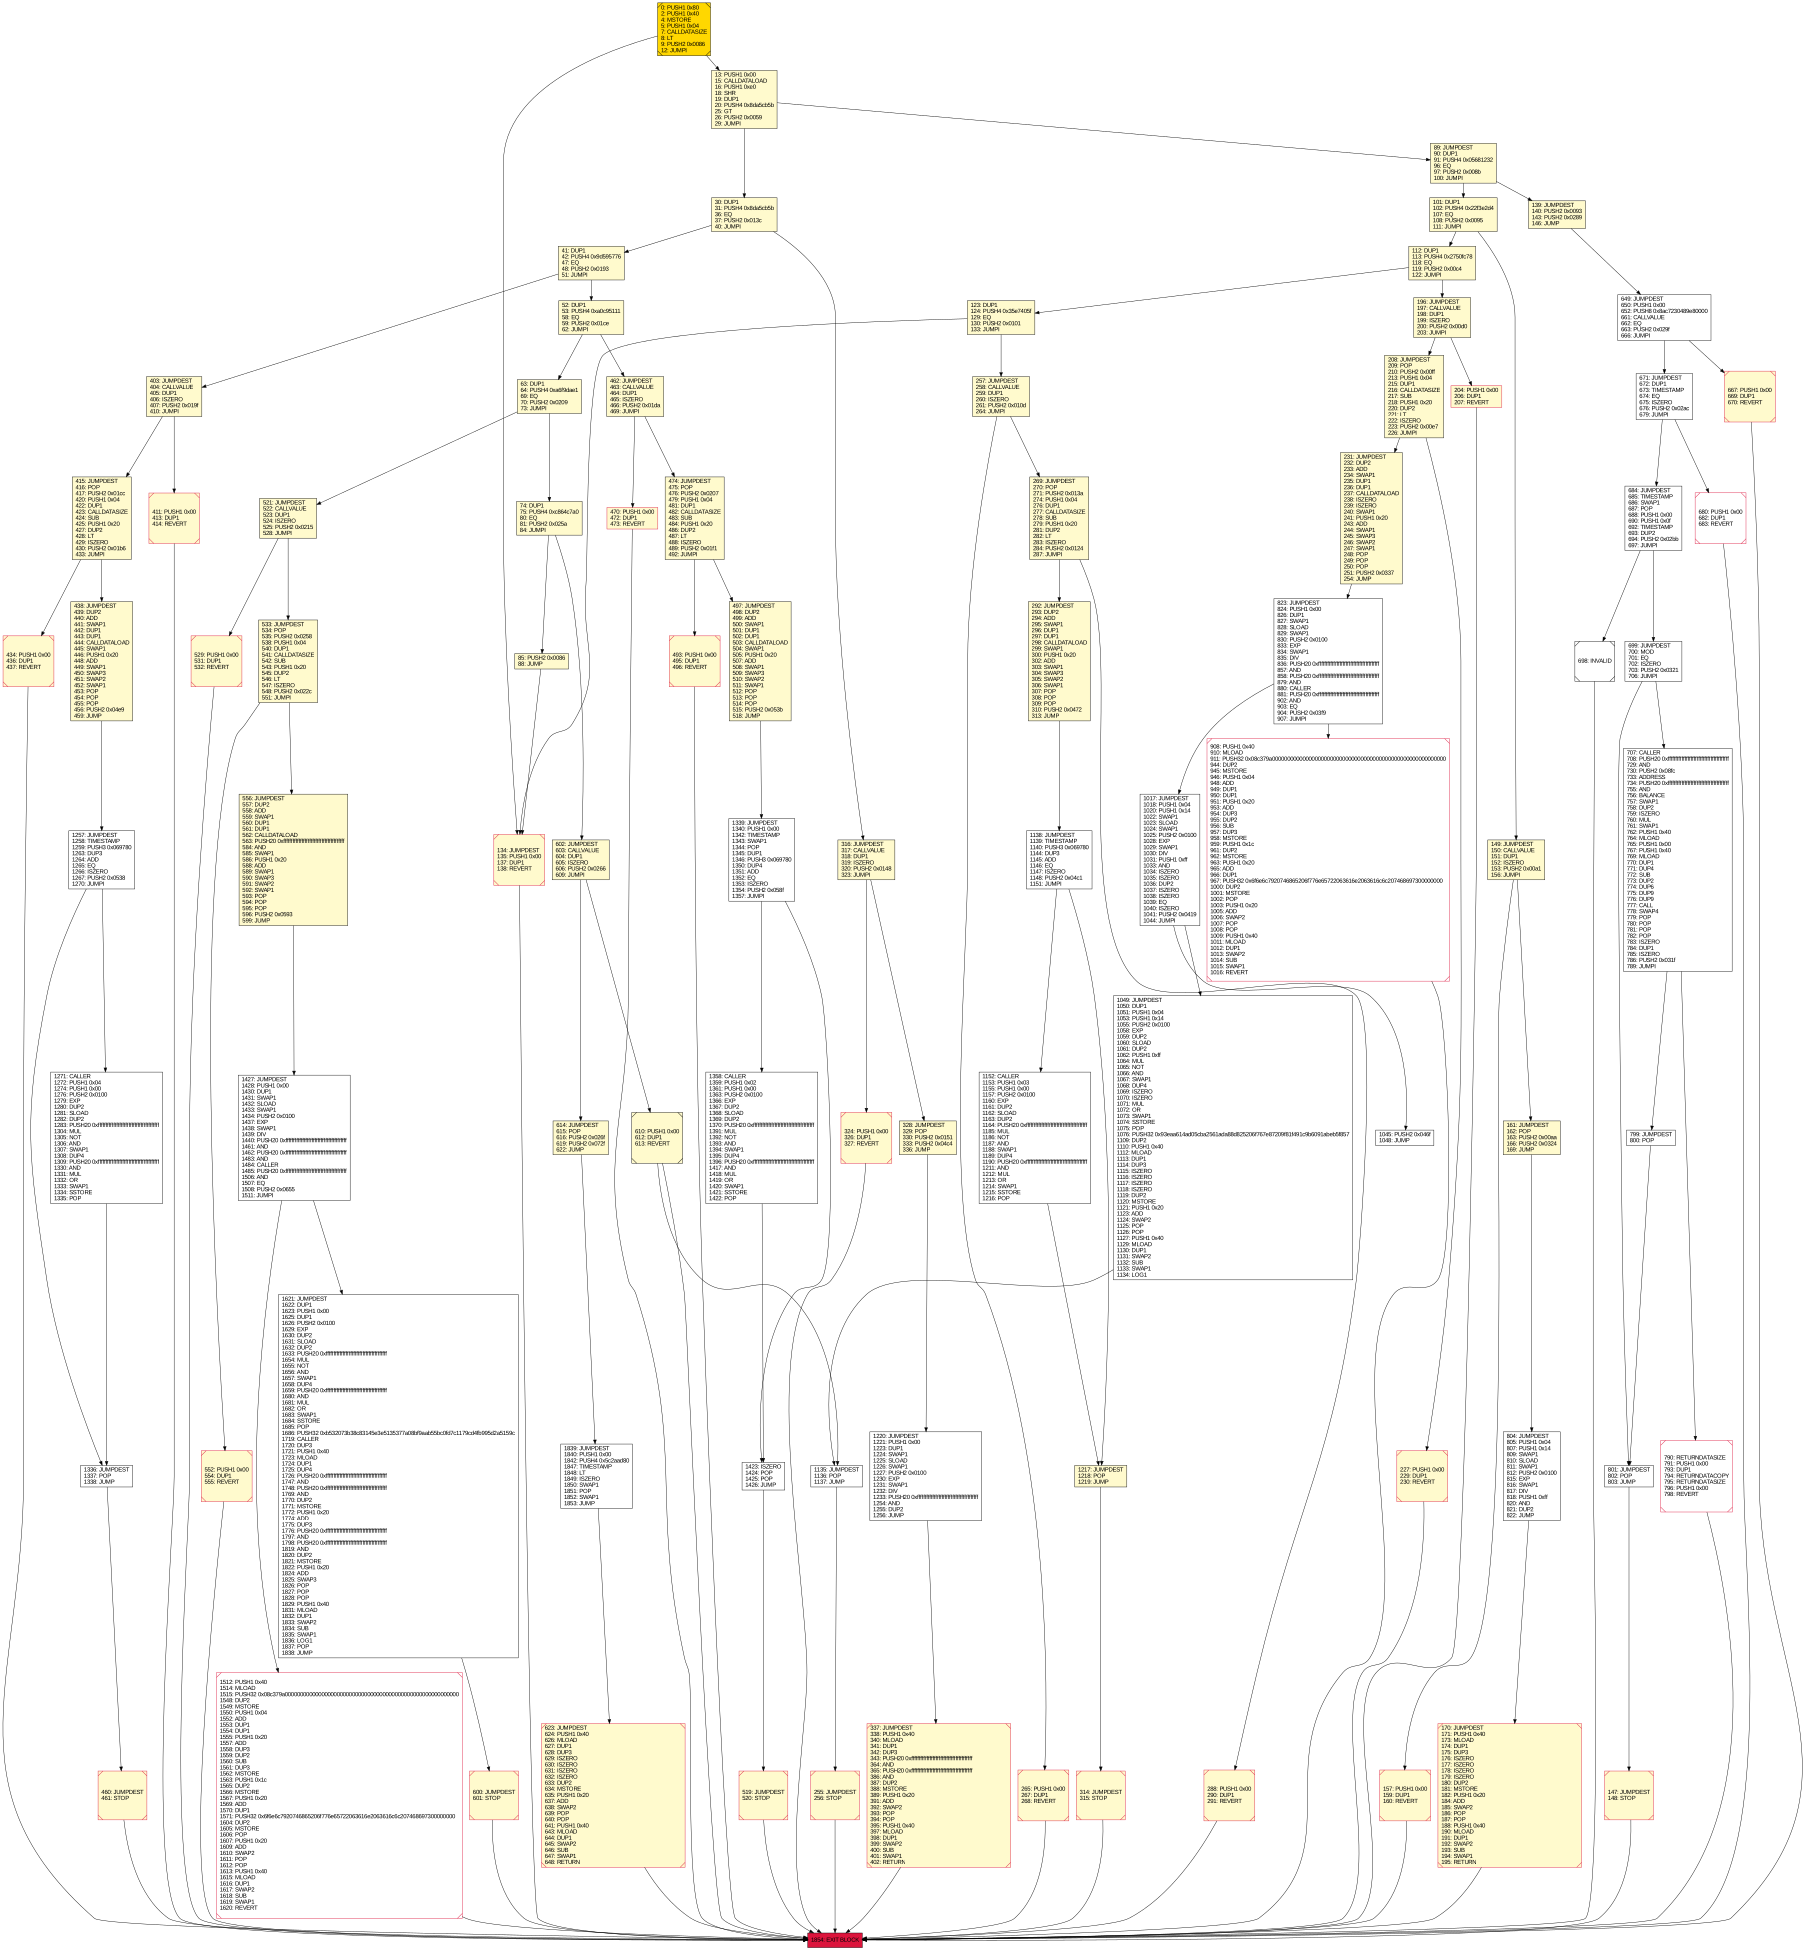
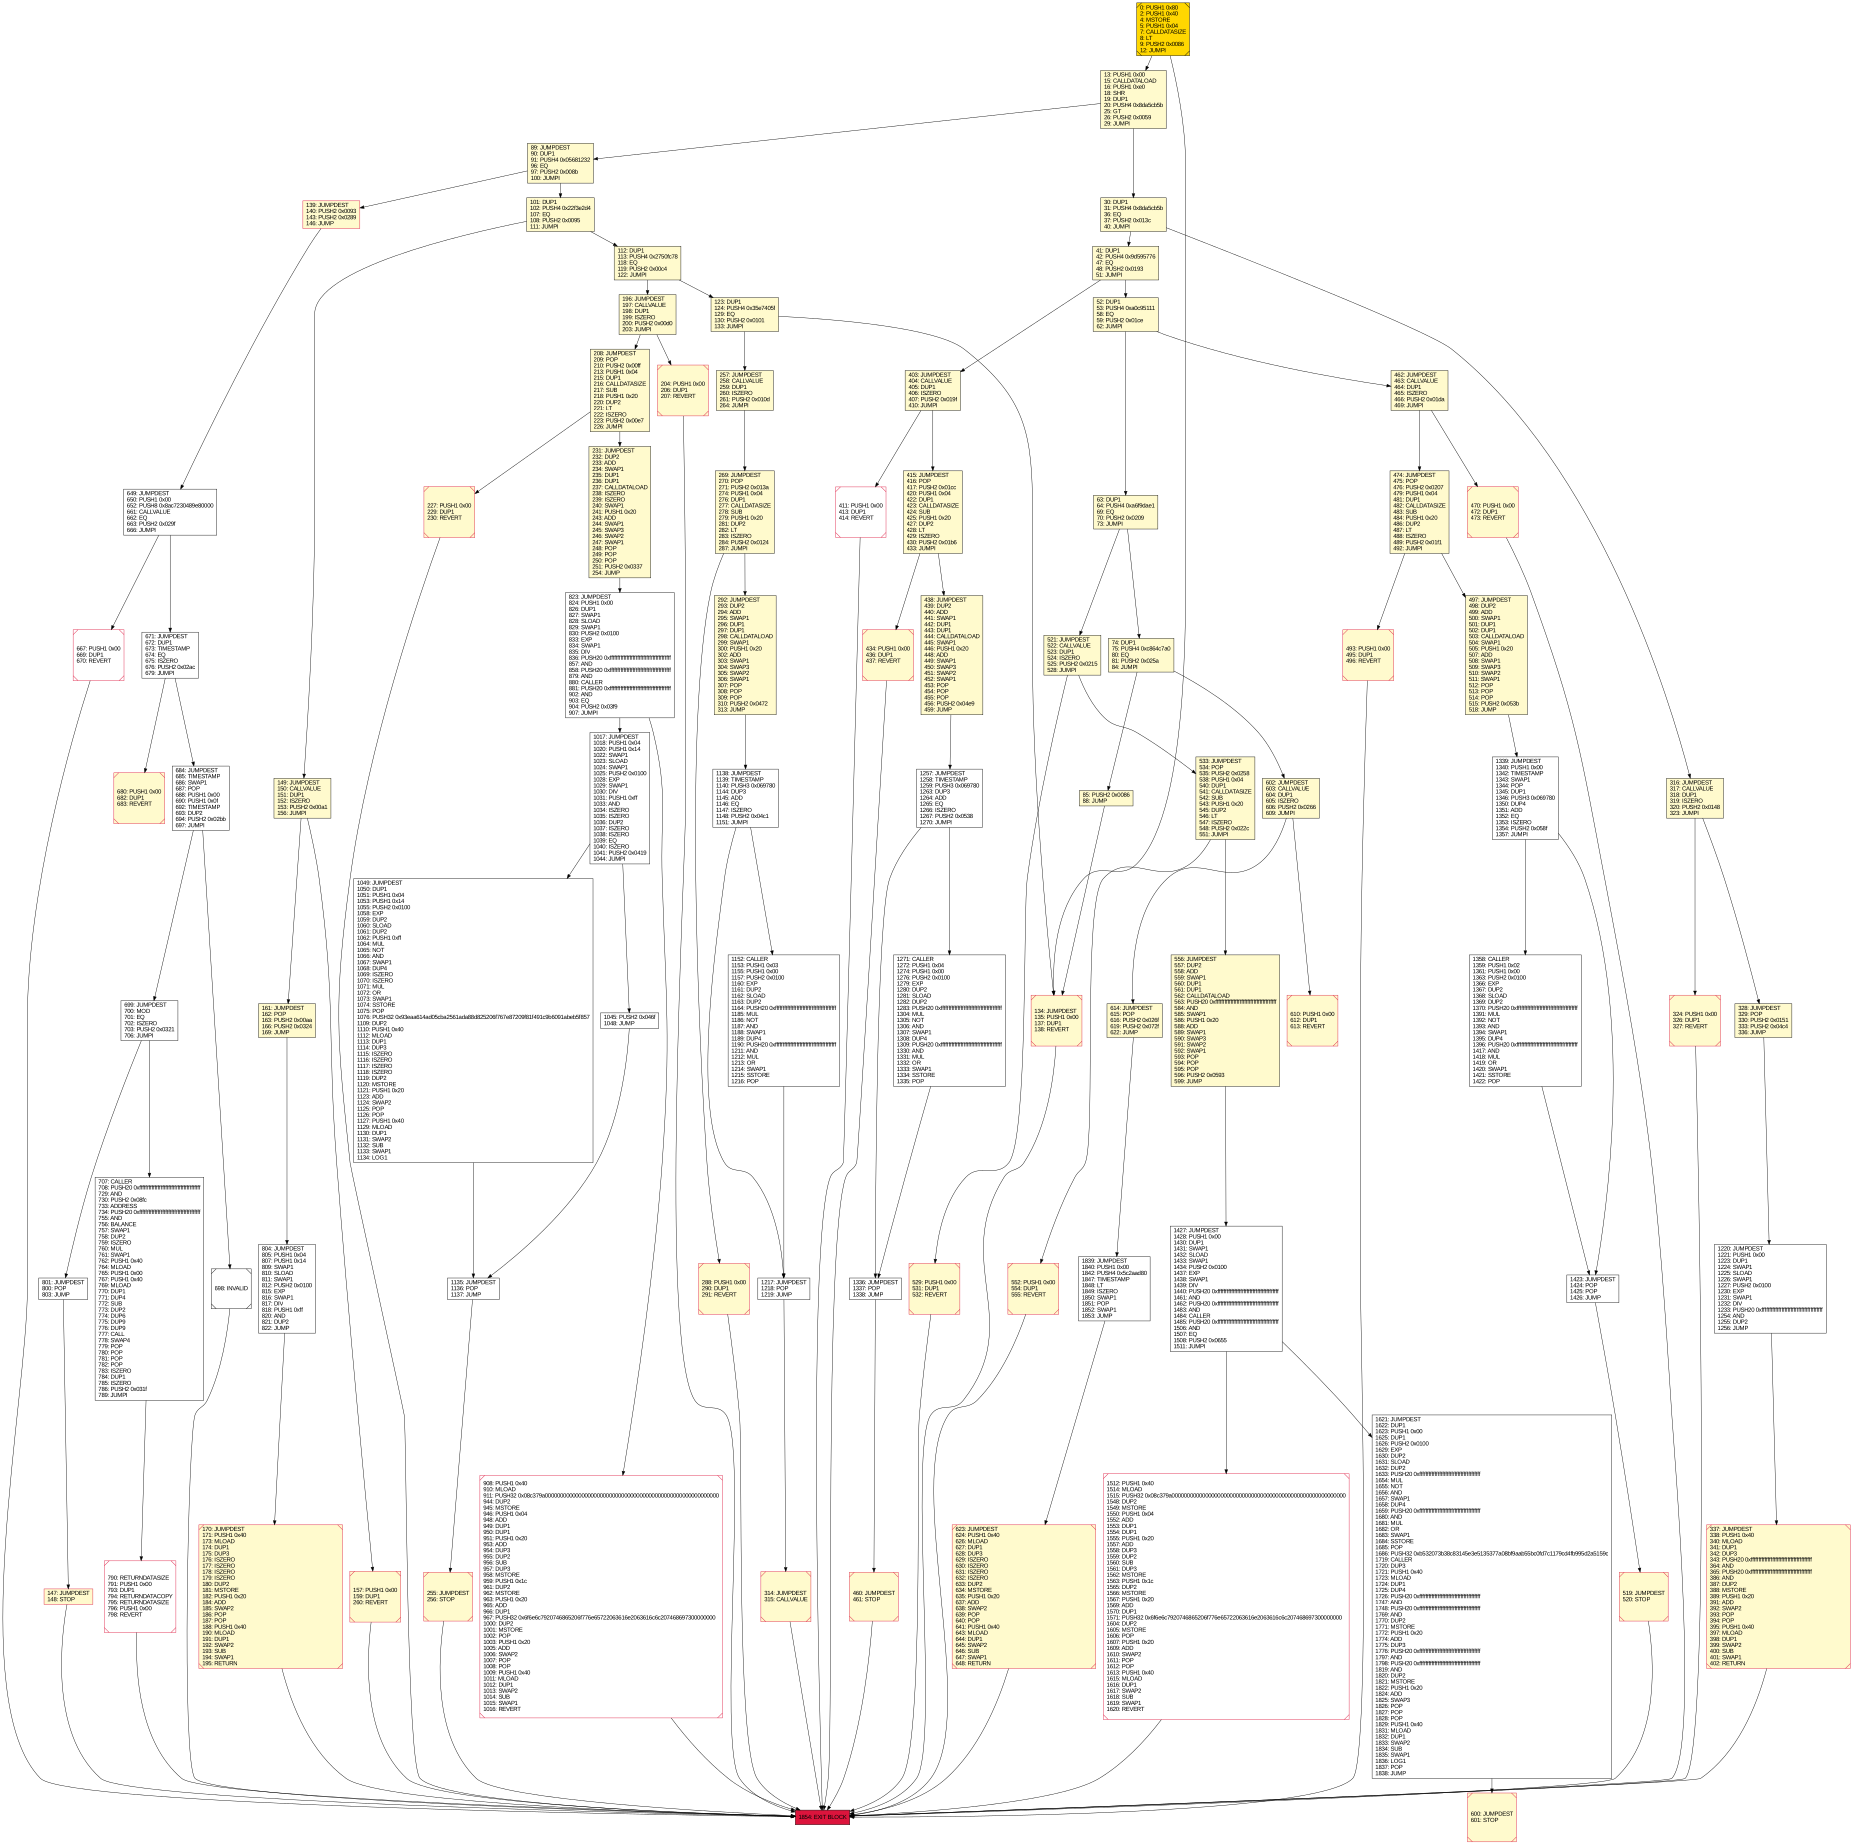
node "139: JUMPDEST 140: PUSH2 0x0093 143: PUSH2 0x0289 146: JUMP": color black -> crimson
node "204: PUSH1 0x00 206: DUP1 207: REVERT": shape box -> Msquare
node "667: PUSH1 0x00 669: DUP1 670: REVERT": fillcolor lemonchiffon -> white
node "411: PUSH1 0x00 413: DUP1 414: REVERT": fillcolor lemonchiffon -> white
node "470: PUSH1 0x00 472: DUP1 473: REVERT": shape box -> Msquare
node "680: PUSH1 0x00 682: DUP1 683: REVERT": fillcolor white -> lemonchiffon
node "610: PUSH1 0x00 612: DUP1 613: REVERT": color black -> crimson
node "799: JUMPDEST 800: POP": removed
edge "610: PUSH1 0x00 612: DUP1 613: REVERT" -> "1135: JUMPDEST 1136: POP 1137: JUMP": now "1045: PUSH2 0x046f 1048: JUMP" -> "1135: JUMPDEST 1136: POP 1137: JUMP"
node "1423: ISZERO 1424: POP 1425: POP 1426: JUMP": label "1423: ISZERO 1424: POP 1425: POP 1426: JUMP" -> "1423: JUMPDEST 1424: POP 1425: POP 1426: JUMP"
node "1217: JUMPDEST 1218: POP 1219: JUMP": fillcolor lemonchiffon -> white
node "801: JUMPDEST 802: POP 803: JUMP": label "801: JUMPDEST 802: POP 803: JUMP" -> "801: JUMPDEST 800: POP 803: JUMP"
edge "610: PUSH1 0x00 612: DUP1 613: REVERT" -> "1854: EXIT BLOCK": removed
edge "680: PUSH1 0x00 682: DUP1 683: REVERT" -> "1854: EXIT BLOCK": removed
node "265: PUSH1 0x00 267: DUP1 268: REVERT": removed
node "314: JUMPDEST 315: STOP": label "314: JUMPDEST 315: STOP" -> "314: JUMPDEST 315: CALLVALUE"
node "157: PUSH1 0x00 159: DUP1 160: REVERT": label "157: PUSH1 0x00 159: DUP1 160: REVERT" -> "157: PUSH1 0x00 159: DUP1 260: REVERT"
node "147: JUMPDEST 148: STOP": shape Msquare -> box
edge "600: JUMPDEST 601: STOP" -> "1854: EXIT BLOCK": removed
